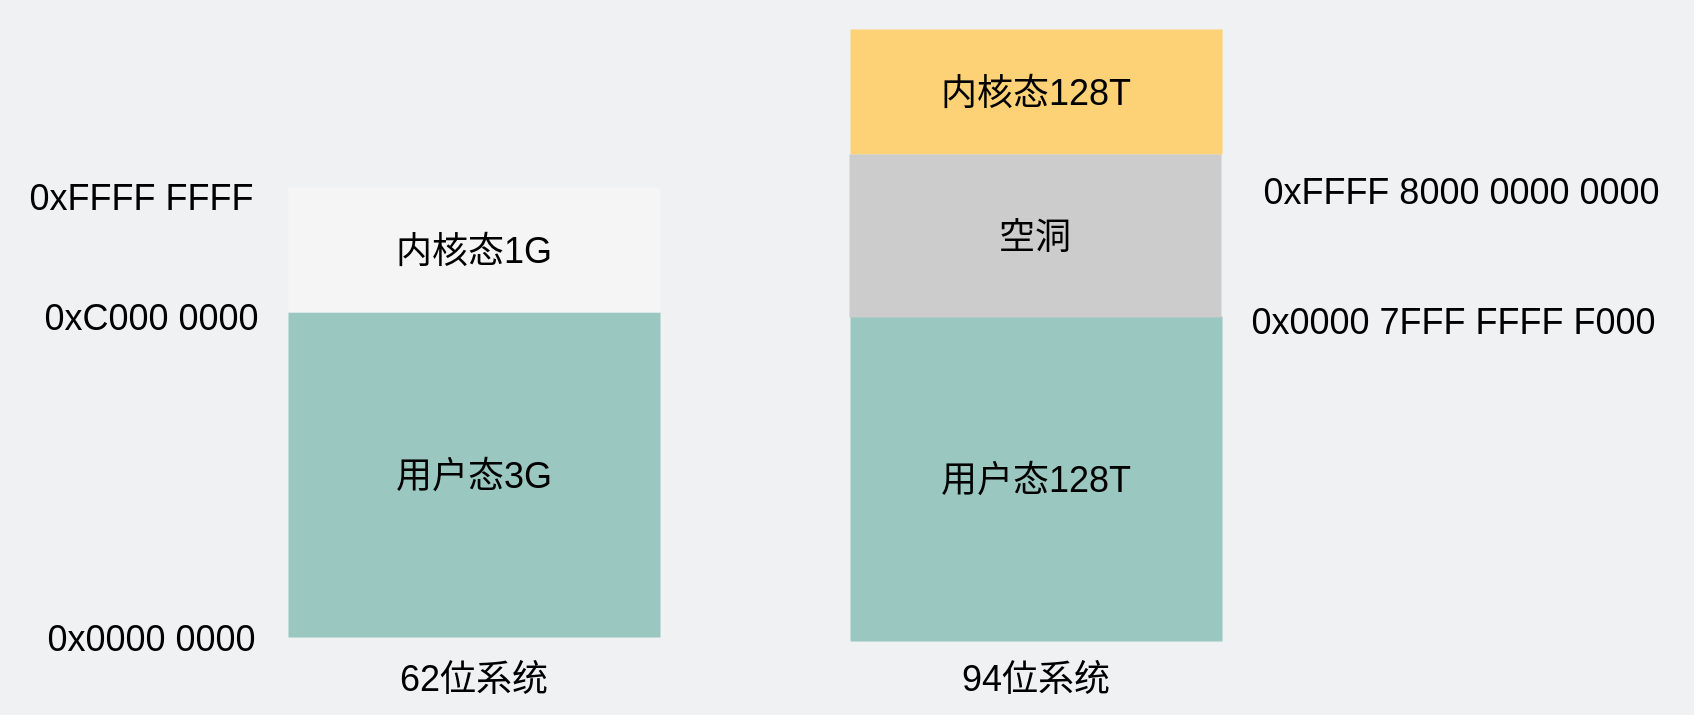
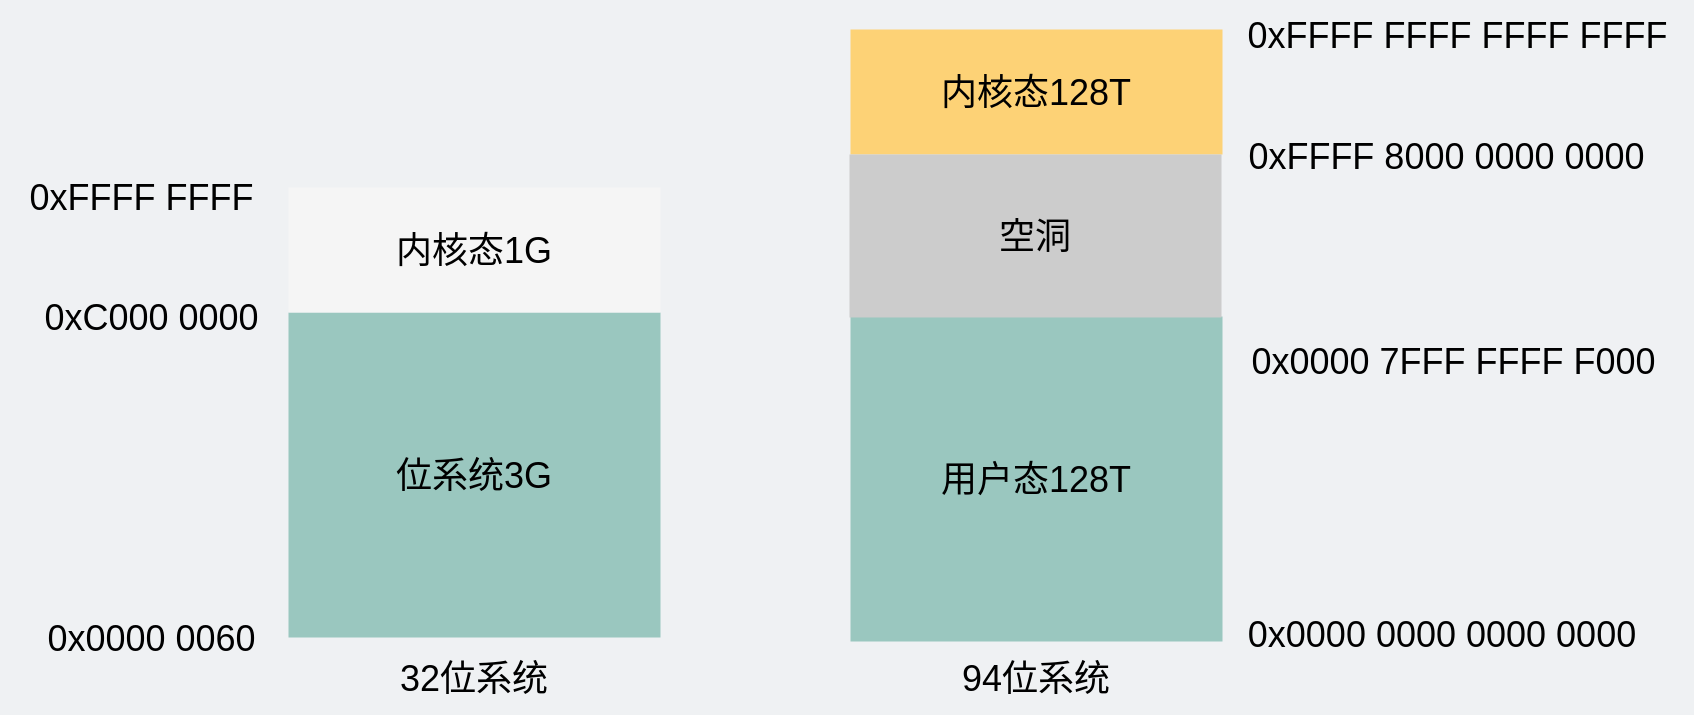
node "0xFFFF FFFF FFFF FFFF": added
node "0xFFFF 8000 0000 0000": moved (1462, 192) -> (1447, 157)
node "0x0000 7FFF FFFF F000": moved (1454, 322) -> (1454, 362)
node "用户态3G": label "用户态3G" -> "位系统3G"
node "0x0000 0000 0000 0000": added
node "0x0000 0000": label "0x0000 0000" -> "0x0000 0060"
node "62位系统": label "62位系统" -> "32位系统"
